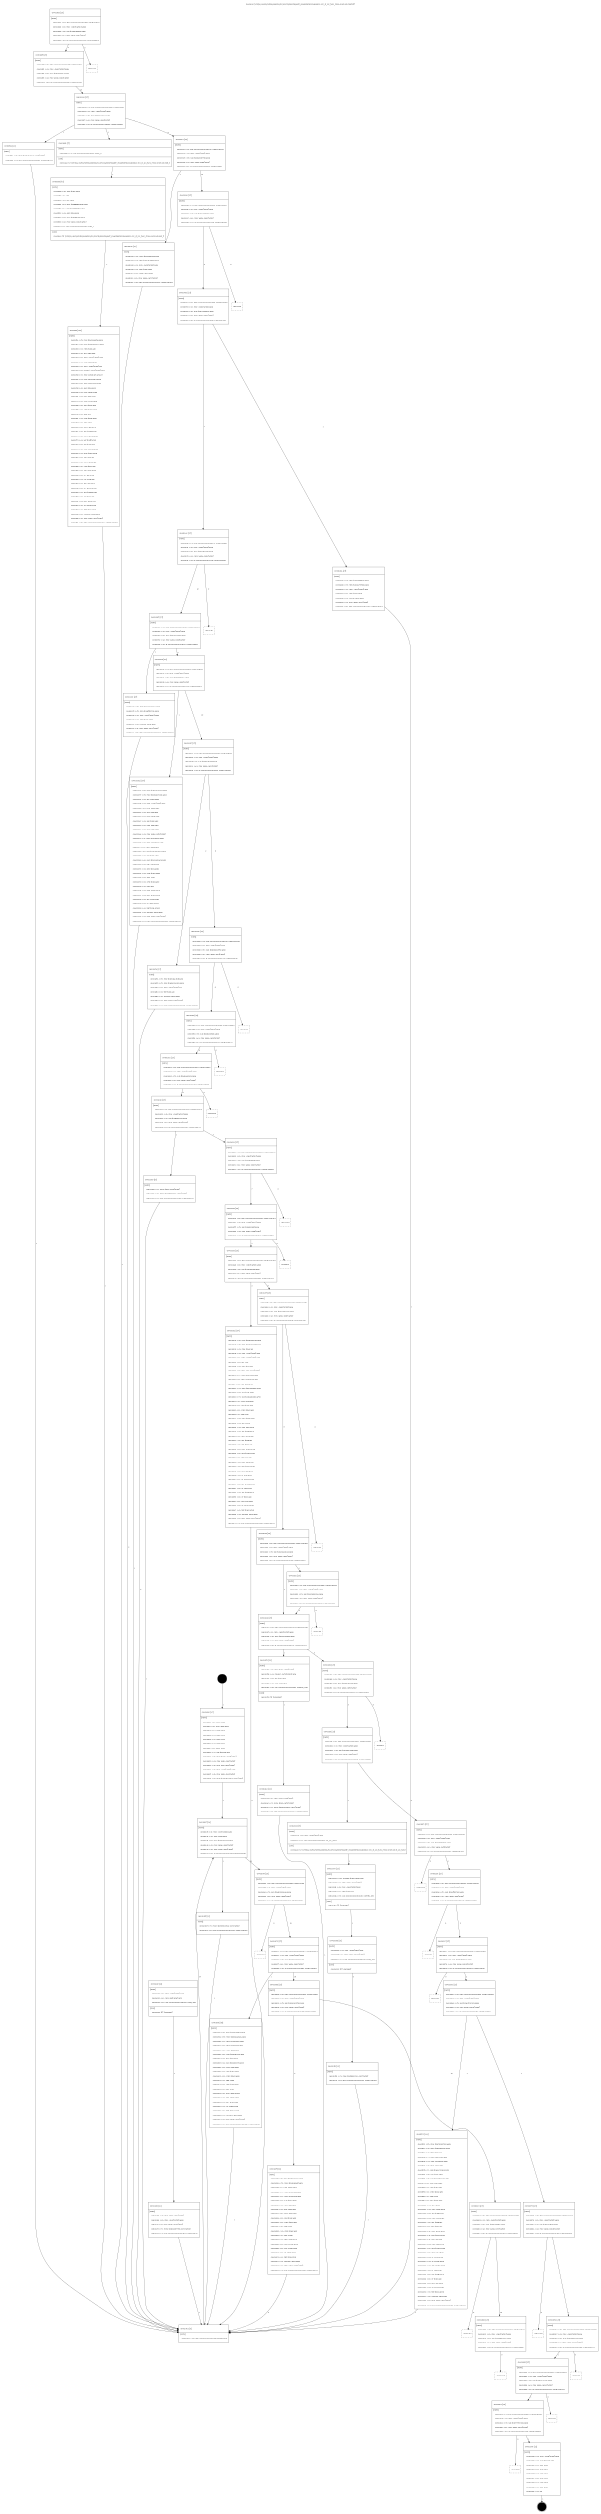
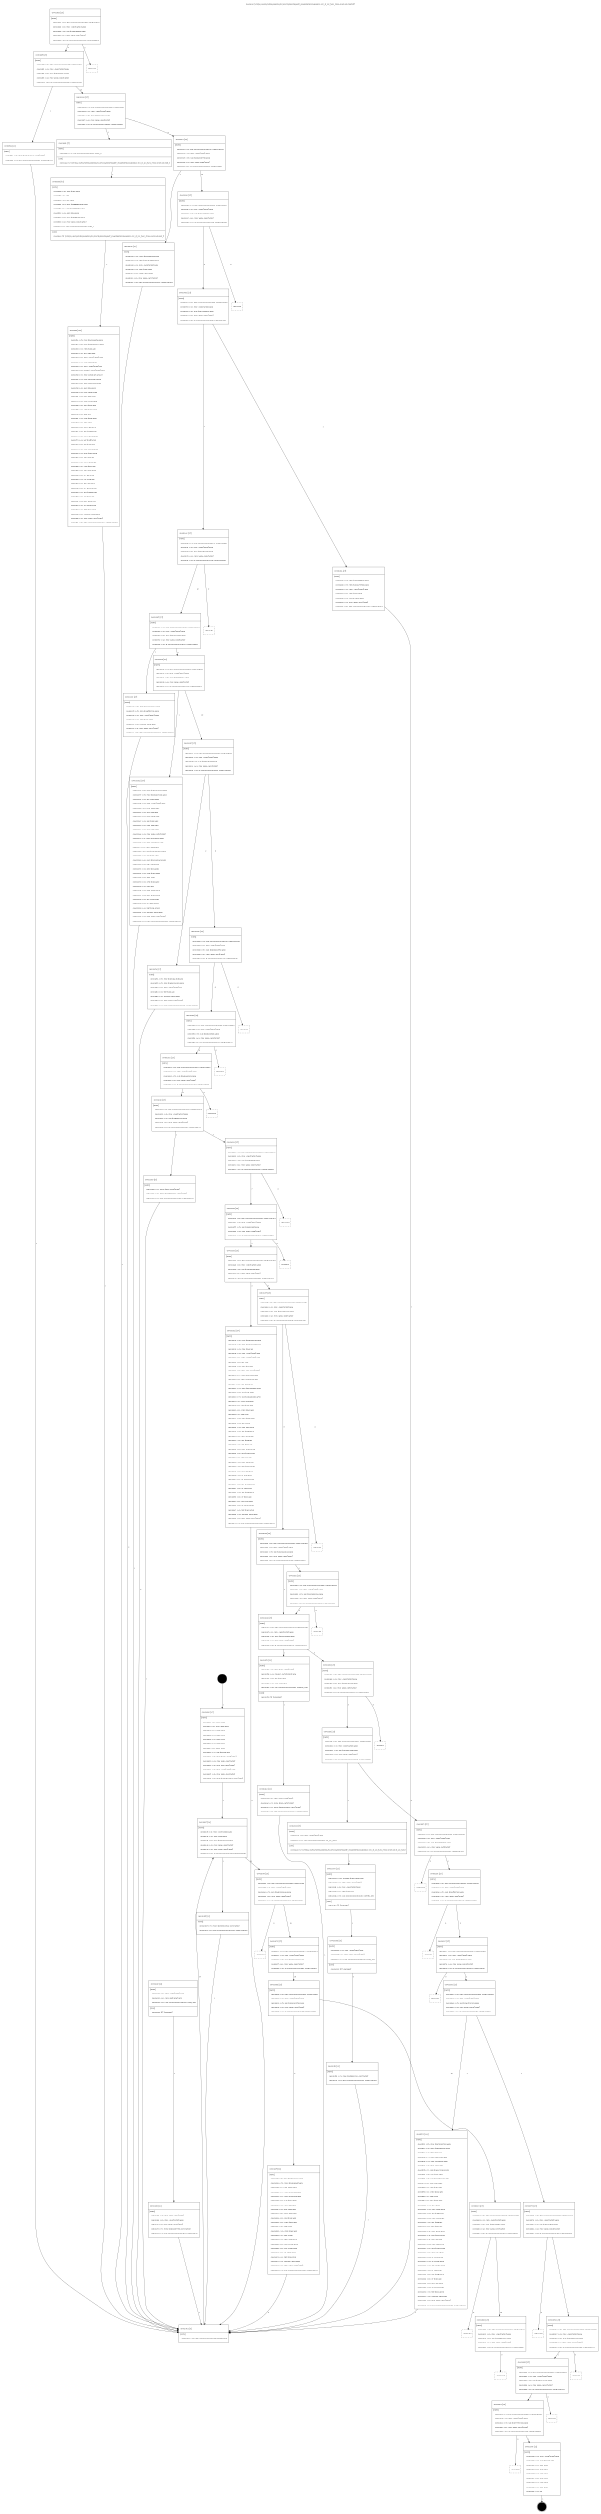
edge "0x401908 [25]" -> "0x401fb6 [12]": now "0x4018ef [25]" -> "0x401fb6 [12]"
node "0x401e91 [88]": removed
